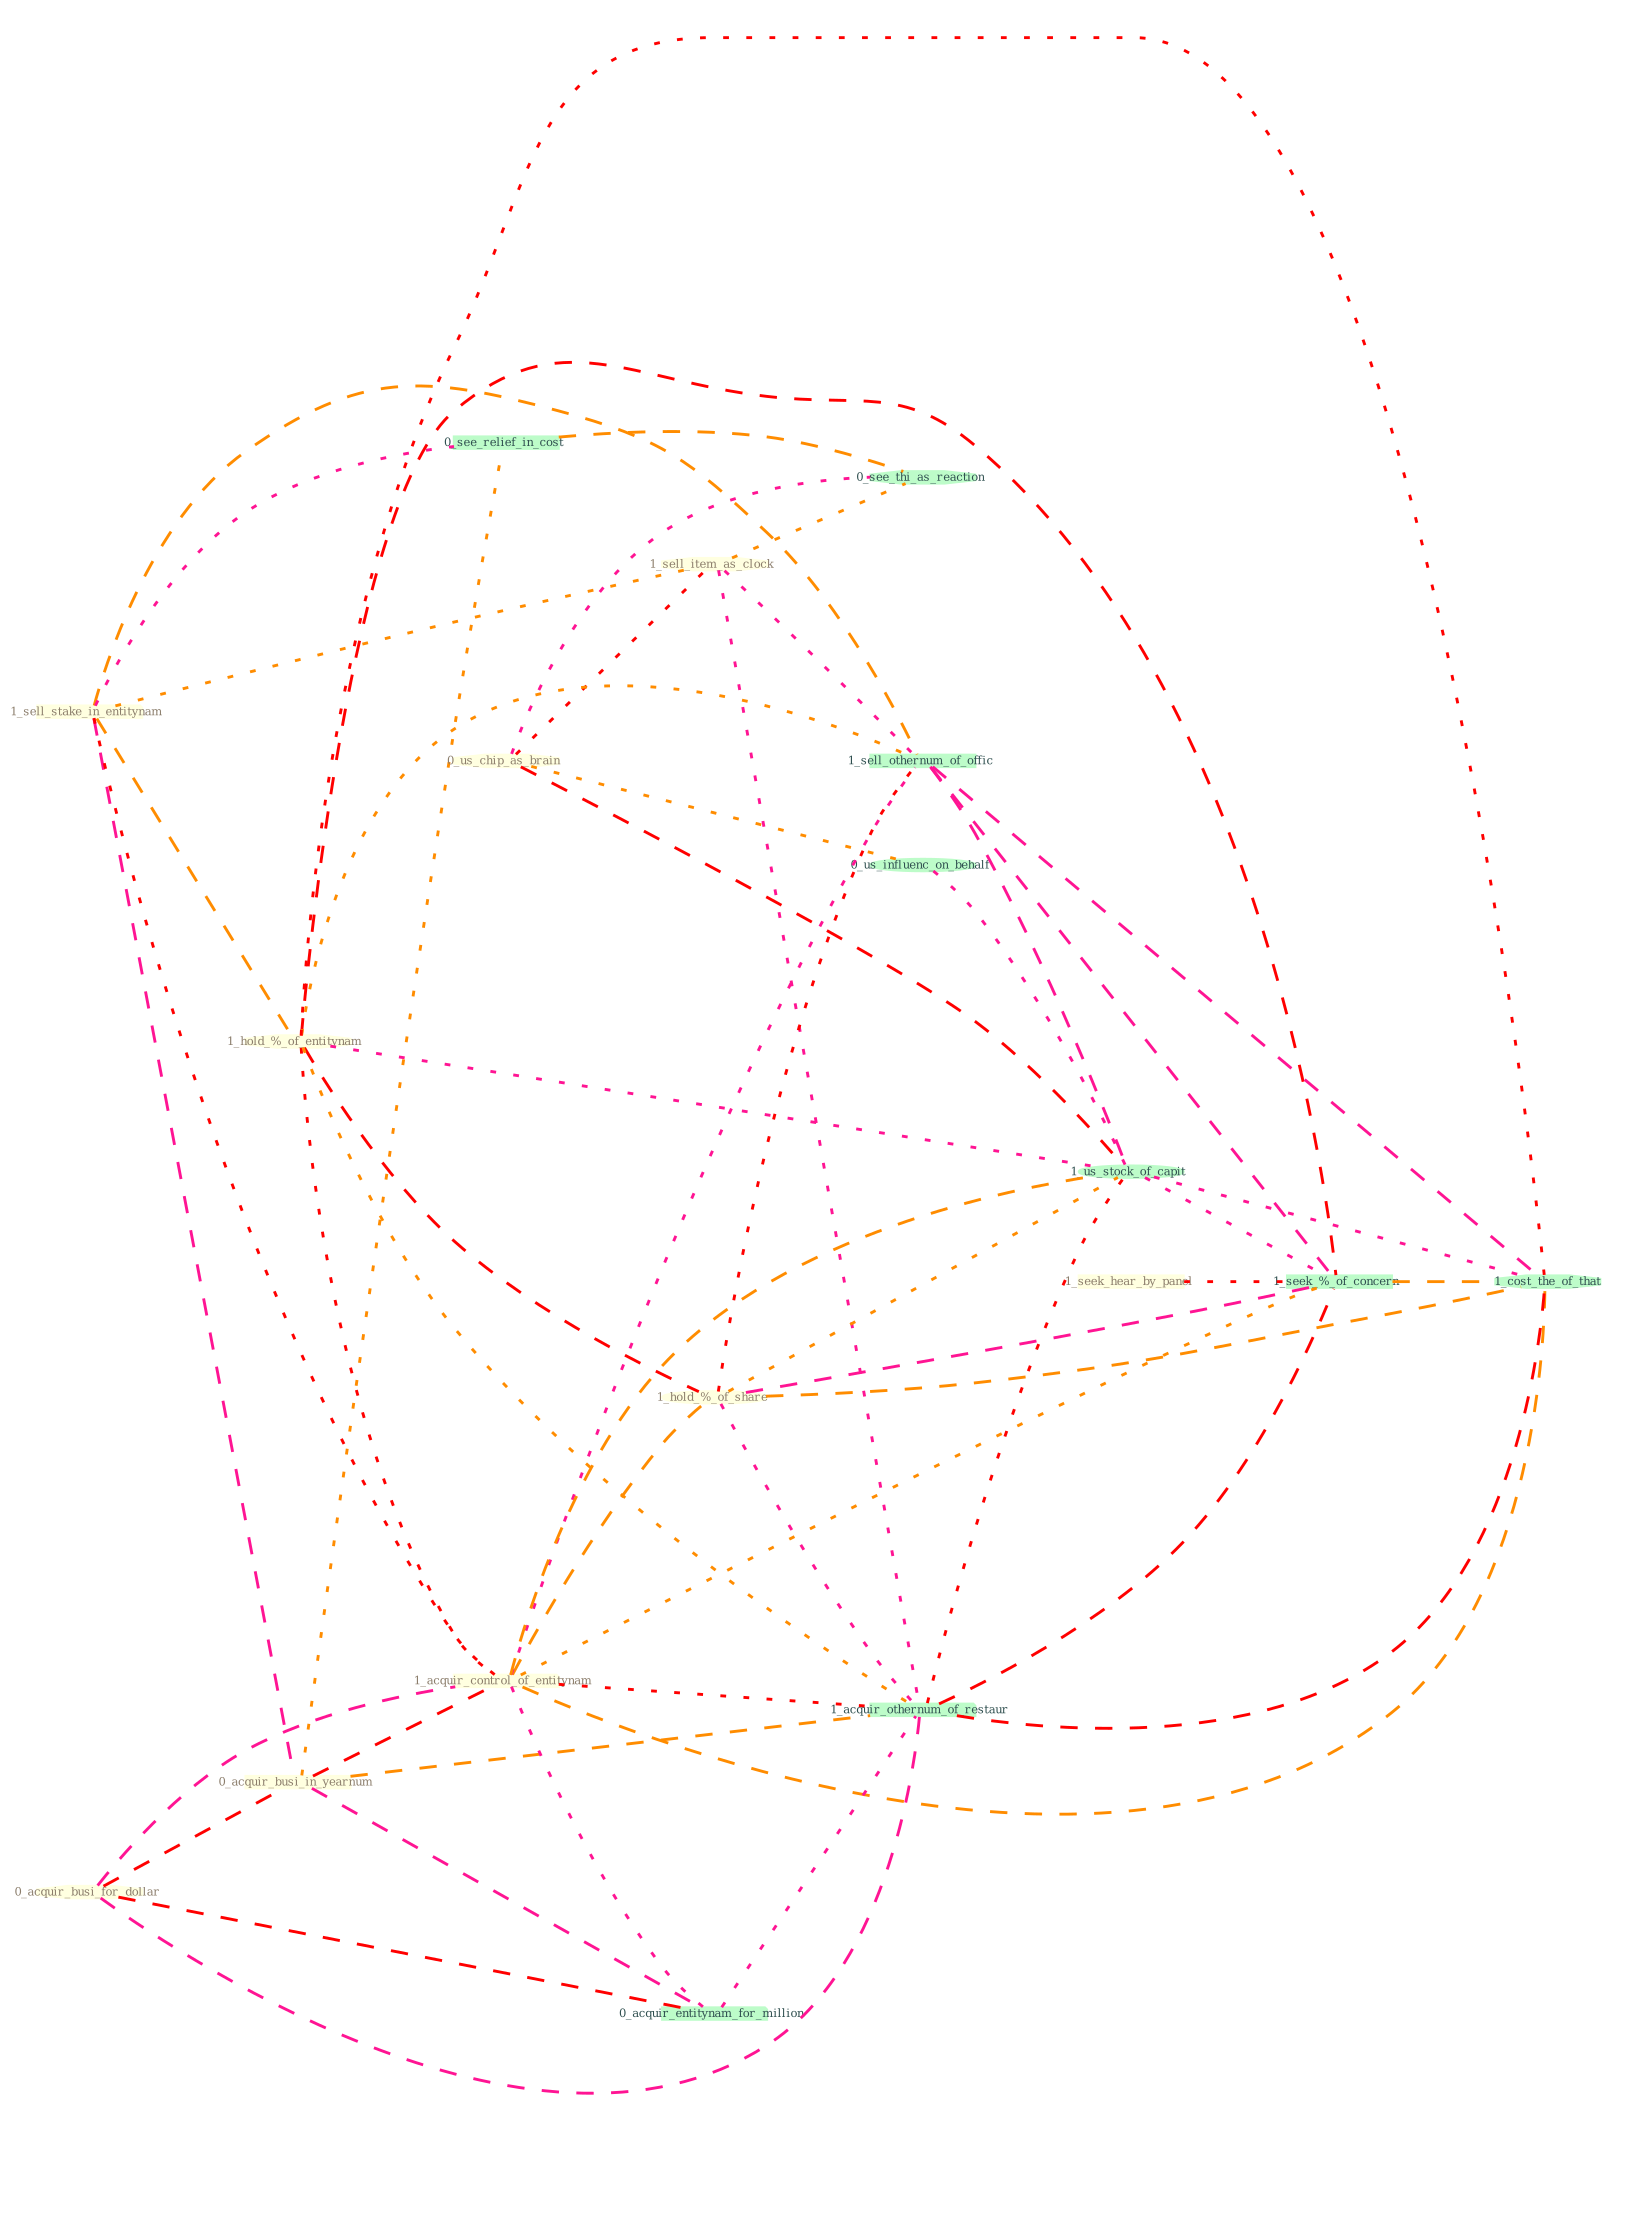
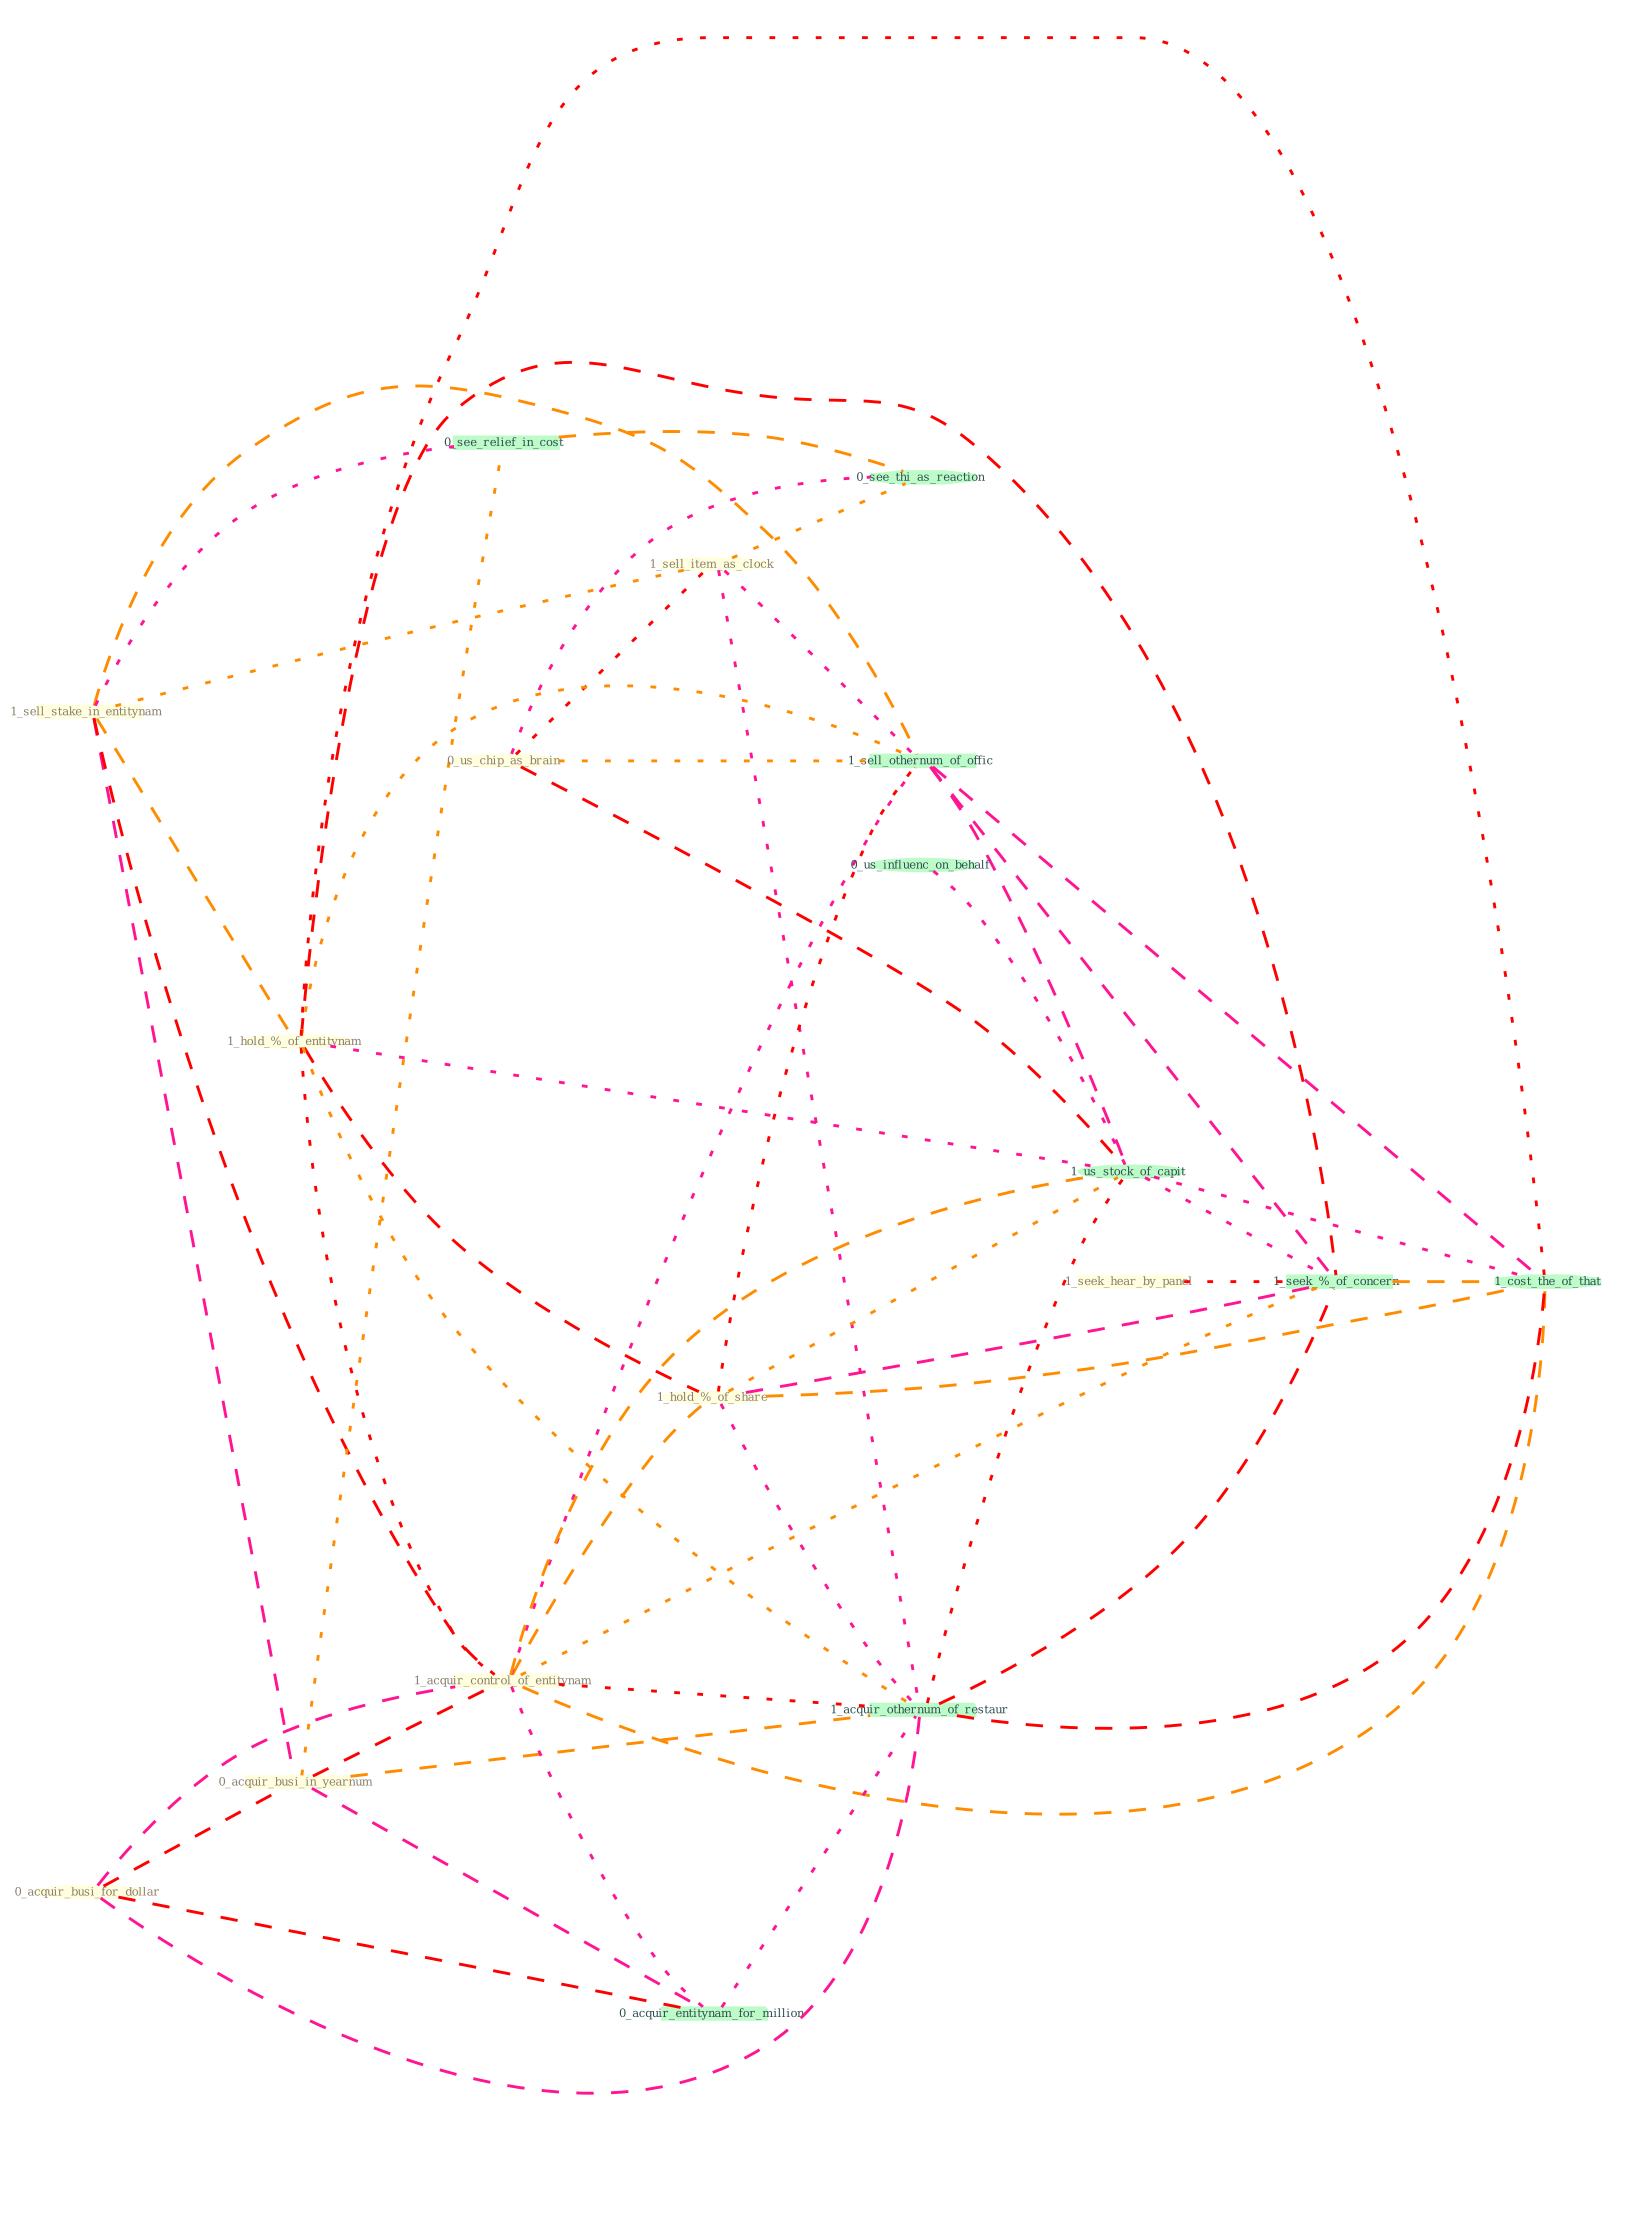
edge "0_us_chip_as_brain" -- "0_us_influenc_on_behalf": now "0_us_chip_as_brain" -- "1_sell_othernum_of_offic"
edge "1_sell_stake_in_entitynam" -- "1_acquir_control_of_entitynam": style dotted -> dashed
